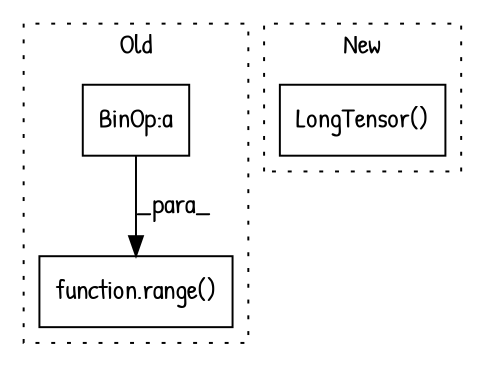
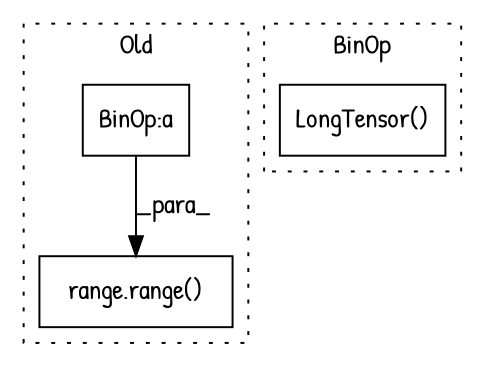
cluster "New": label "New" -> "BinOp"
node "function.range()": label "function.range()" -> "range.range()"
